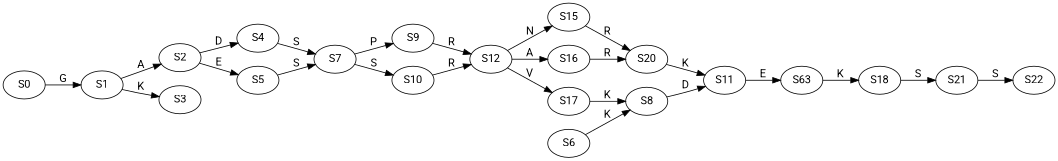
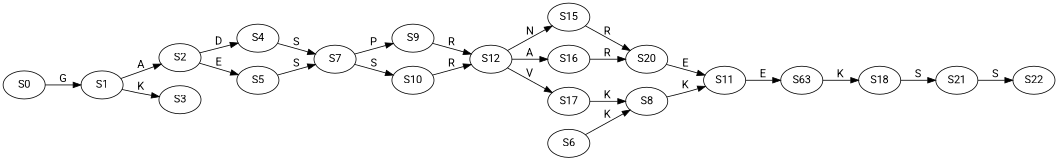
edge "S20" -> "S11": label "K" -> "E"
edge "S8" -> "S11": label "D" -> "K"
